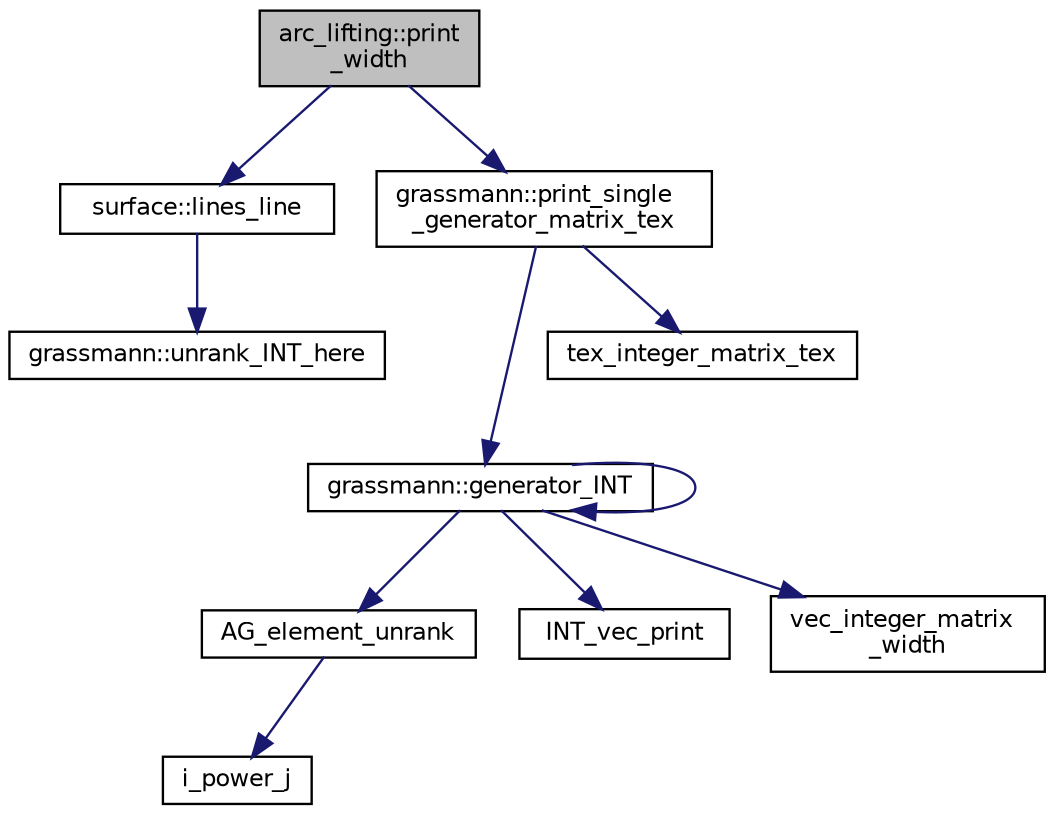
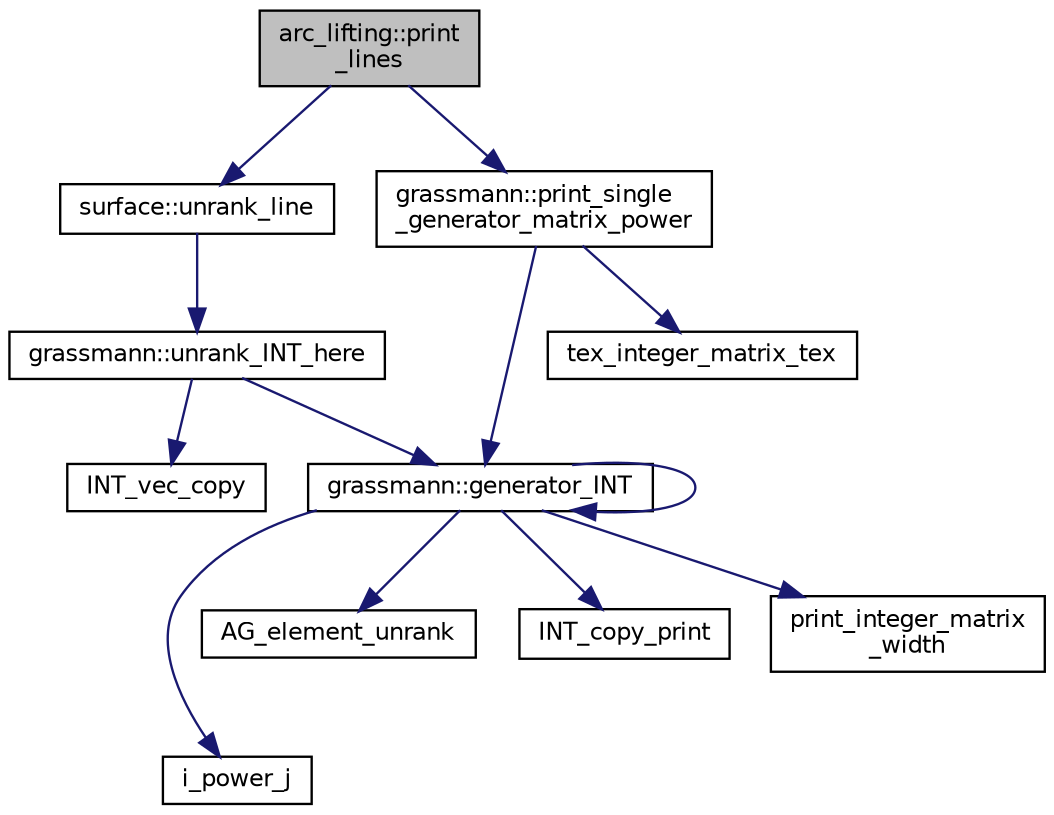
node "arc_lifting::print _width": label "arc_lifting::print _width" -> "arc_lifting::print _lines"
node "surface::lines_line": label "surface::lines_line" -> "surface::unrank_line"
node "grassmann::print_single _generator_matrix_tex": label "grassmann::print_single _generator_matrix_tex" -> "grassmann::print_single _generator_matrix_power"
edge "grassmann::unrank_INT_here" -> "grassmann::generator_INT": added
node "INT_vec_copy": added
node "INT_vec_print": label "INT_vec_print" -> "INT_copy_print"
node "vec_integer_matrix _width": label "vec_integer_matrix _width" -> "print_integer_matrix _width"
edge "AG_element_unrank" -> "i_power_j": now "grassmann::generator_INT" -> "i_power_j"
